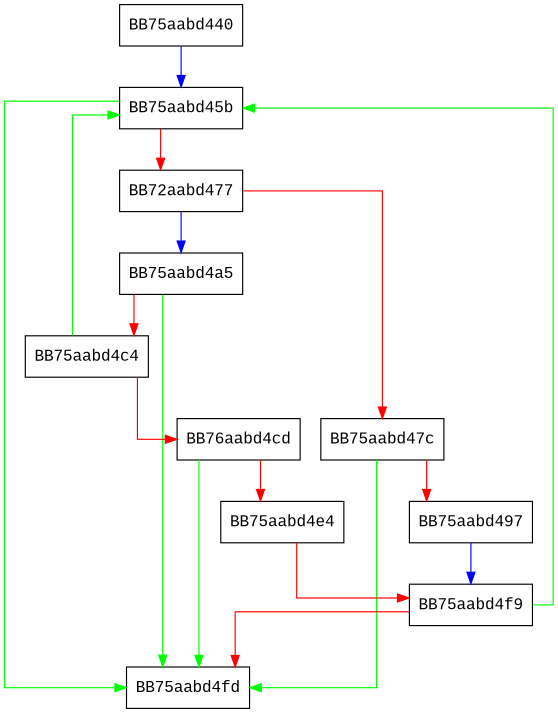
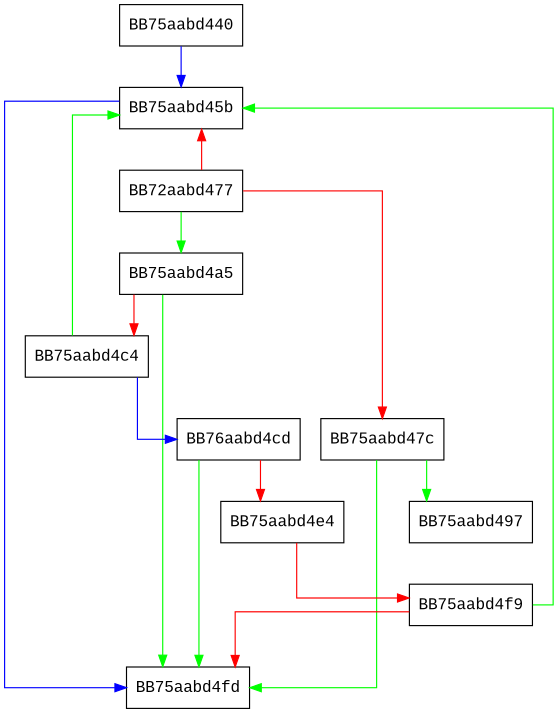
edge "BB75aabd45b" -> "BB72aabd477": reversed
edge "BB72aabd477" -> "BB75aabd4a5": color blue -> green
edge "BB75aabd45b" -> "BB75aabd4fd": color green -> blue
edge "BB75aabd4c4" -> "BB76aabd4cd": color red -> blue
edge "BB75aabd47c" -> "BB75aabd497": color red -> green
edge "BB75aabd497" -> "BB75aabd4f9": removed
